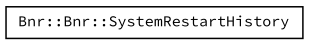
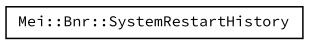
node "Bnr::Bnr::SystemRestartHistory": label "Bnr::Bnr::SystemRestartHistory" -> "Mei::Bnr::SystemRestartHistory"
